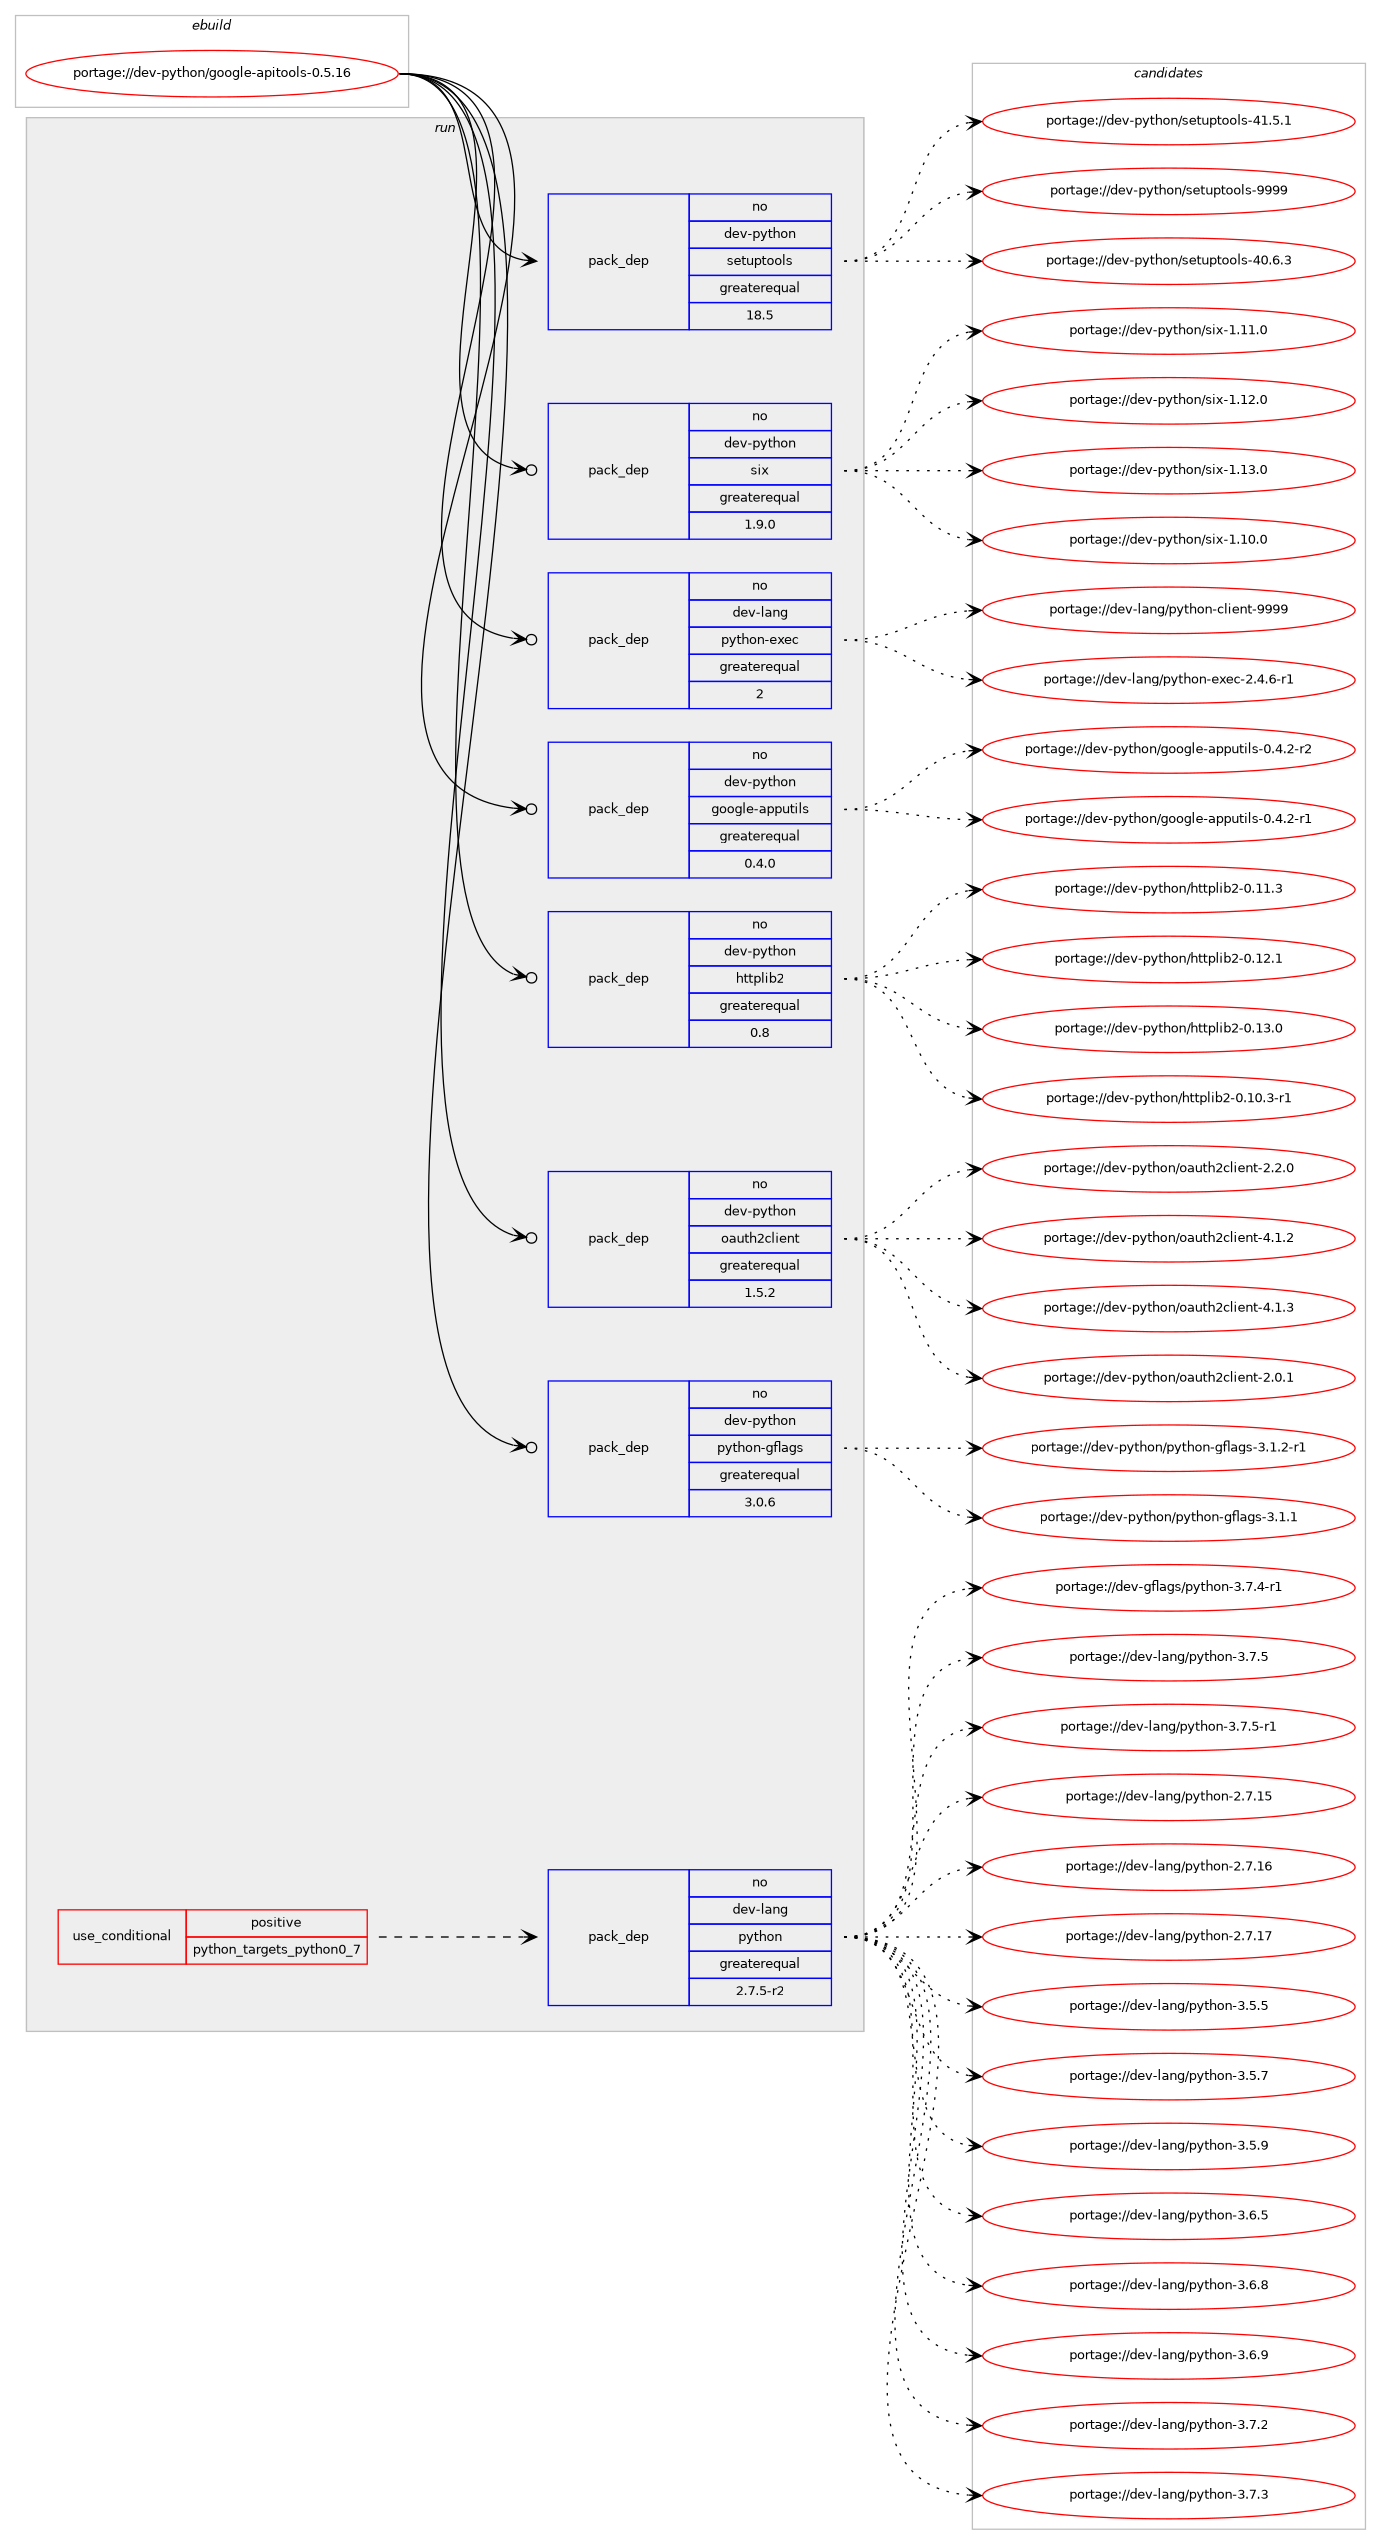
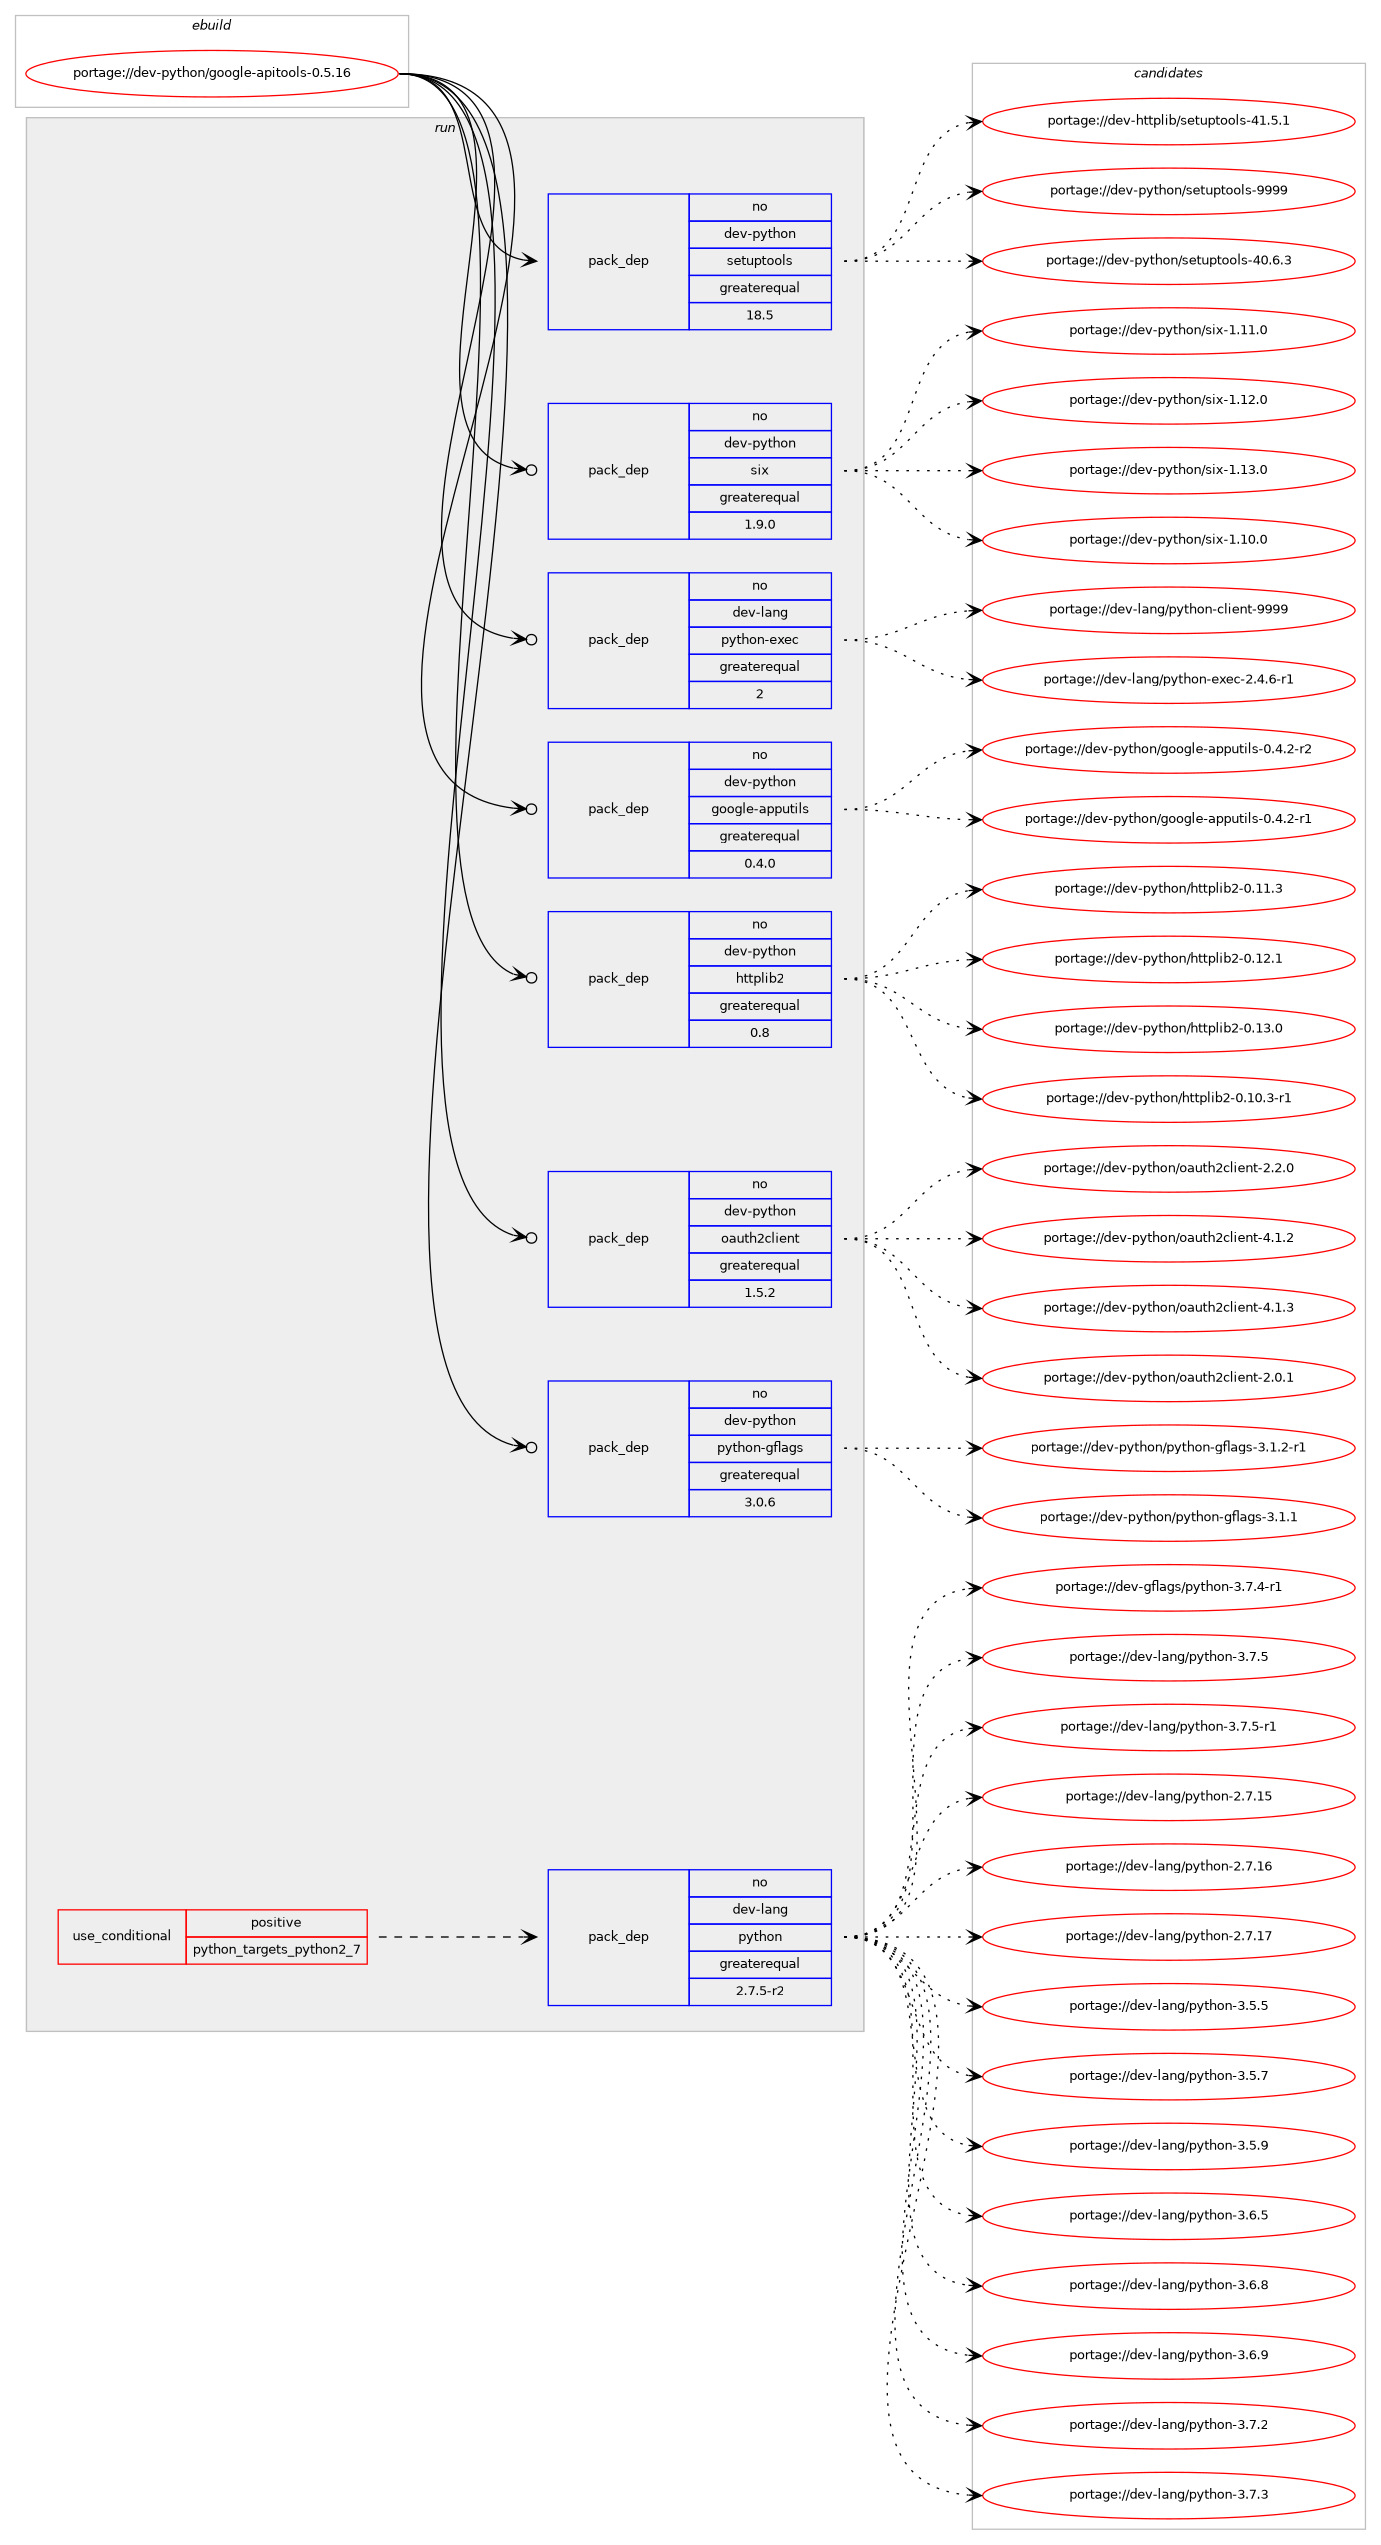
node "portage://dev-python/setuptools-41.5.1": label "portage://dev-python/setuptools-41.5.1" -> "portage://dev-httplib/setuptools-41.5.1"
node "use_conditional": text "python_targets_python0_7" -> "python_targets_python2_7"
